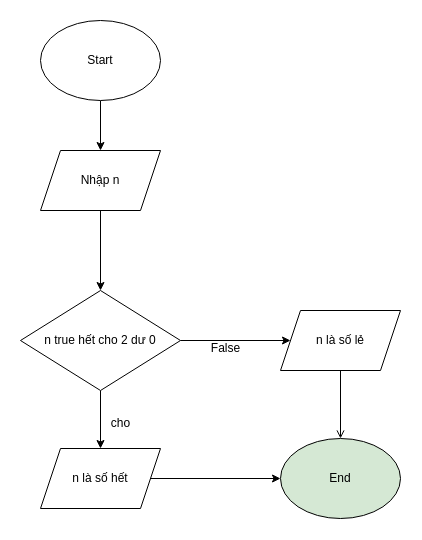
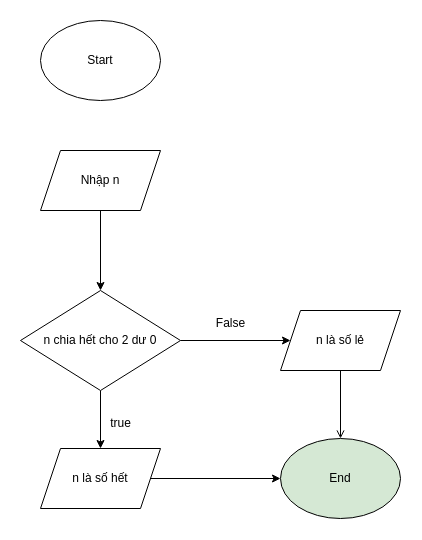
edge "Start" -> "Nhập n": removed
node "n true hết cho 2 dư 0": label "n true hết cho 2 dư 0" -> "n chia hết cho 2 dư 0"
node "False": moved (226, 349) -> (231, 324)
node "cho": label "cho" -> "true"
